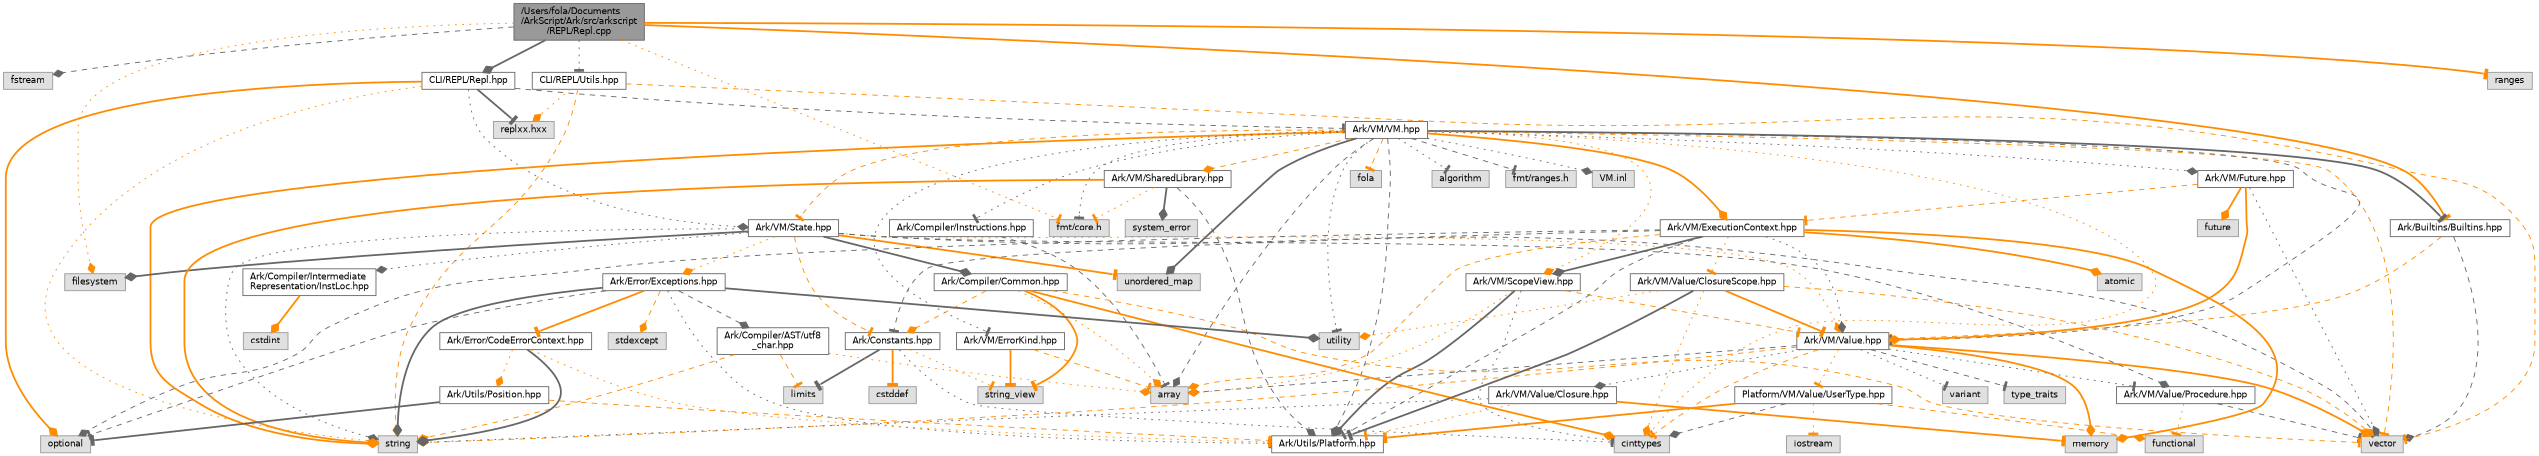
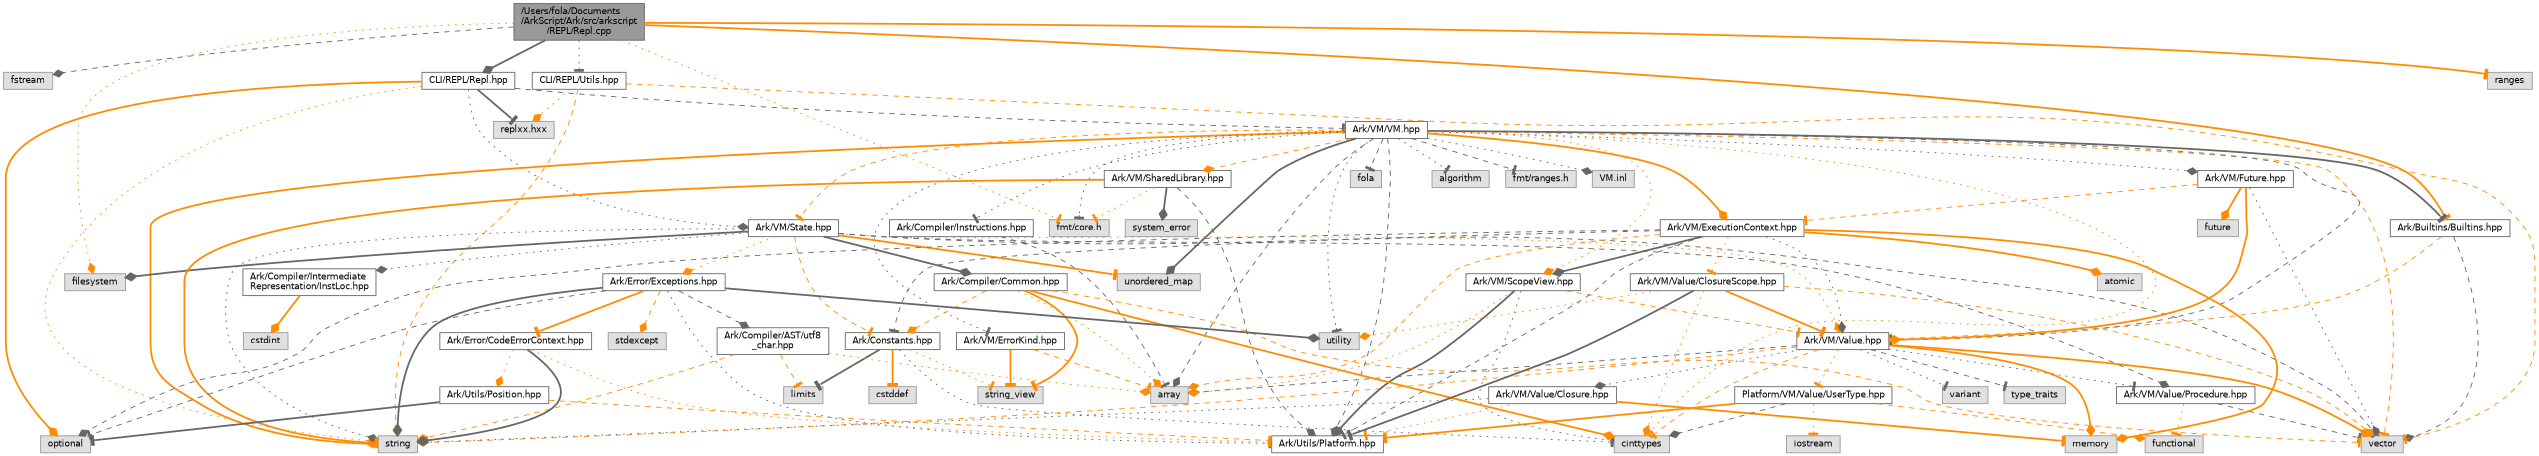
edge "Ark/VM/VM.hpp" -> "fola": color darkorange -> gray40
edge "Ark/VM/SharedLibrary.hpp" -> "string": arrowhead diamond -> tee
